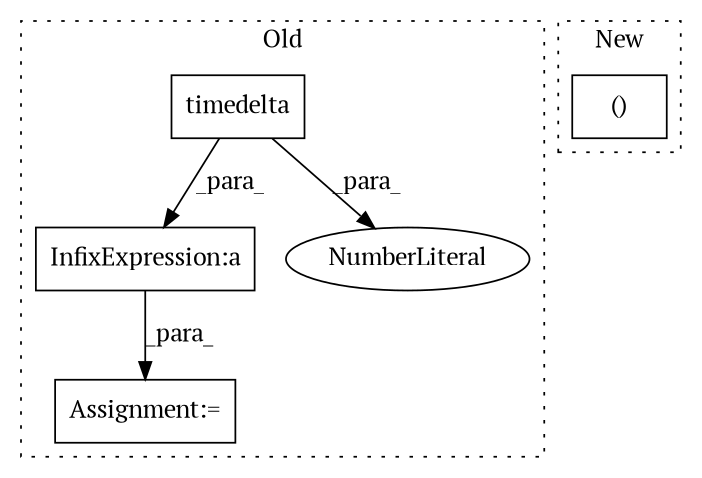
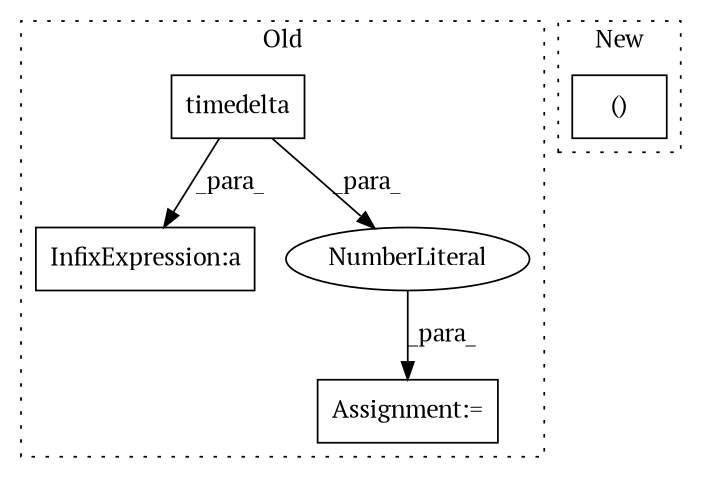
edge "InfixExpression:a" -> "Assignment:=": now "NumberLiteral" -> "Assignment:="
